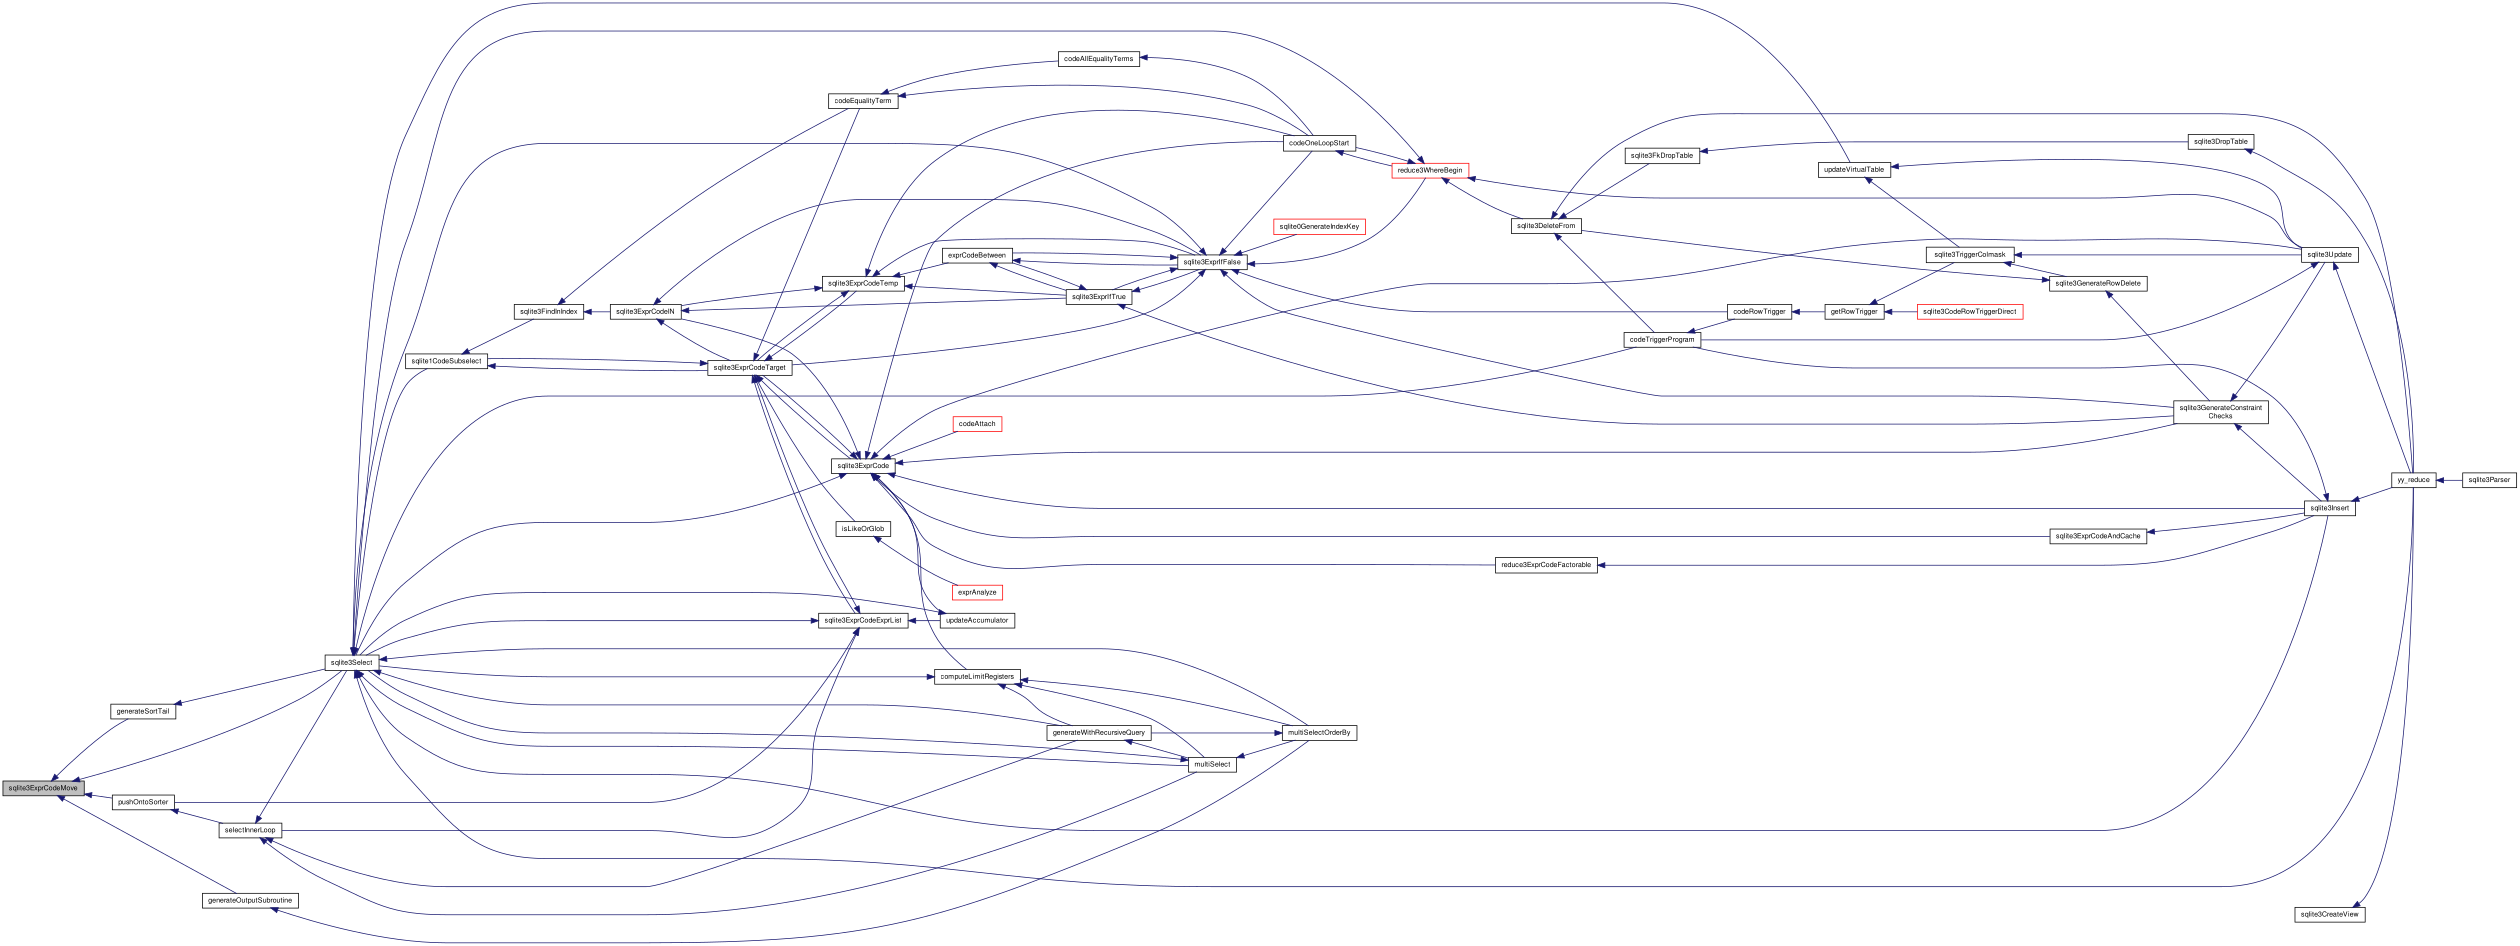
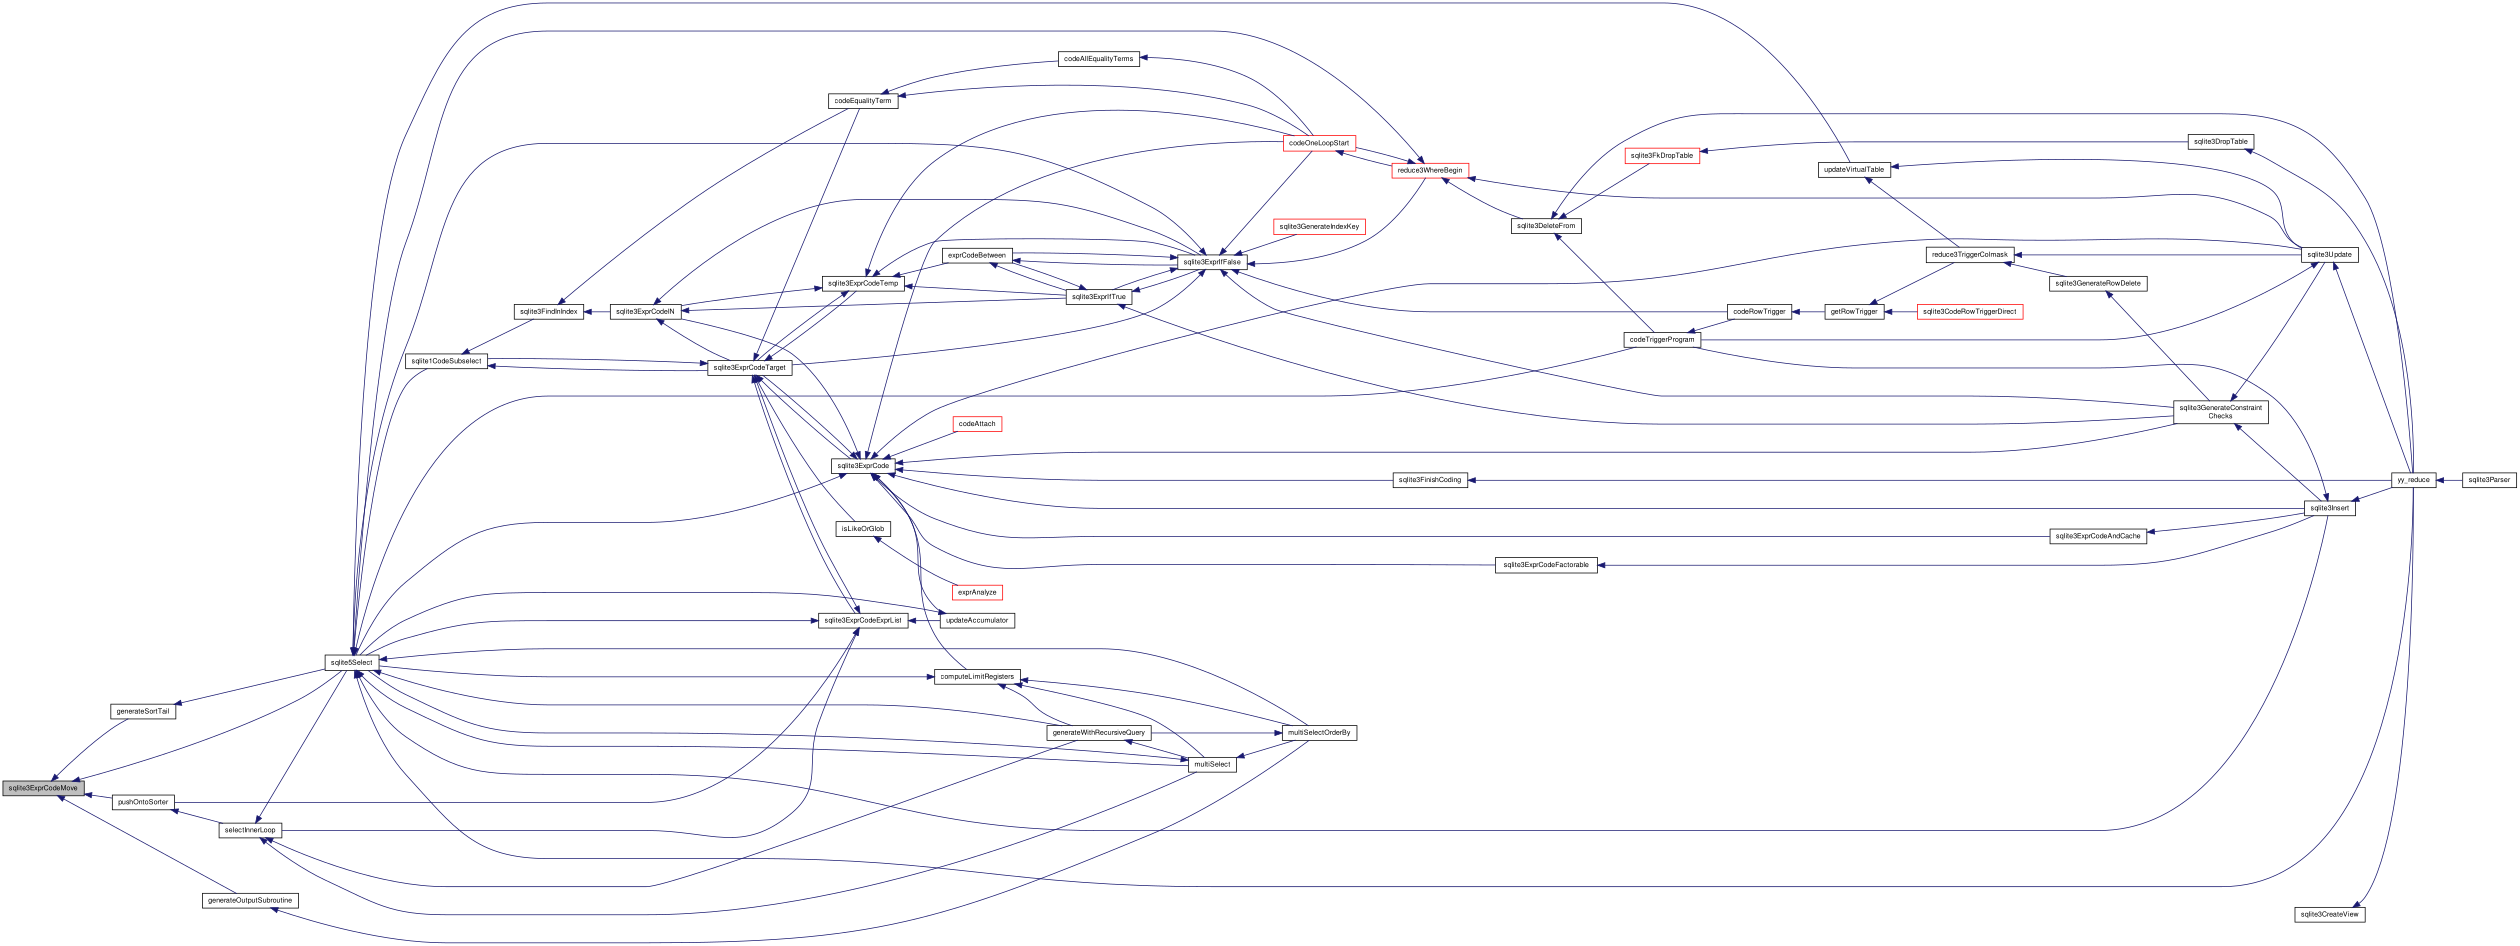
node "codeOneLoopStart": color black -> red
node "sqlite3FkDropTable": color black -> red
node "sqlite0GenerateIndexKey": label "sqlite0GenerateIndexKey" -> "sqlite3GenerateIndexKey"
node "sqlite3TriggerColmask": label "sqlite3TriggerColmask" -> "reduce3TriggerColmask"
edge "sqlite3DeleteFrom" -> "sqlite3GenerateRowDelete": removed
node "sqlite3FinishCoding": added
node "reduce3ExprCodeFactorable": label "reduce3ExprCodeFactorable" -> "sqlite3ExprCodeFactorable"
node "sqlite3Select": label "sqlite3Select" -> "sqlite5Select"
